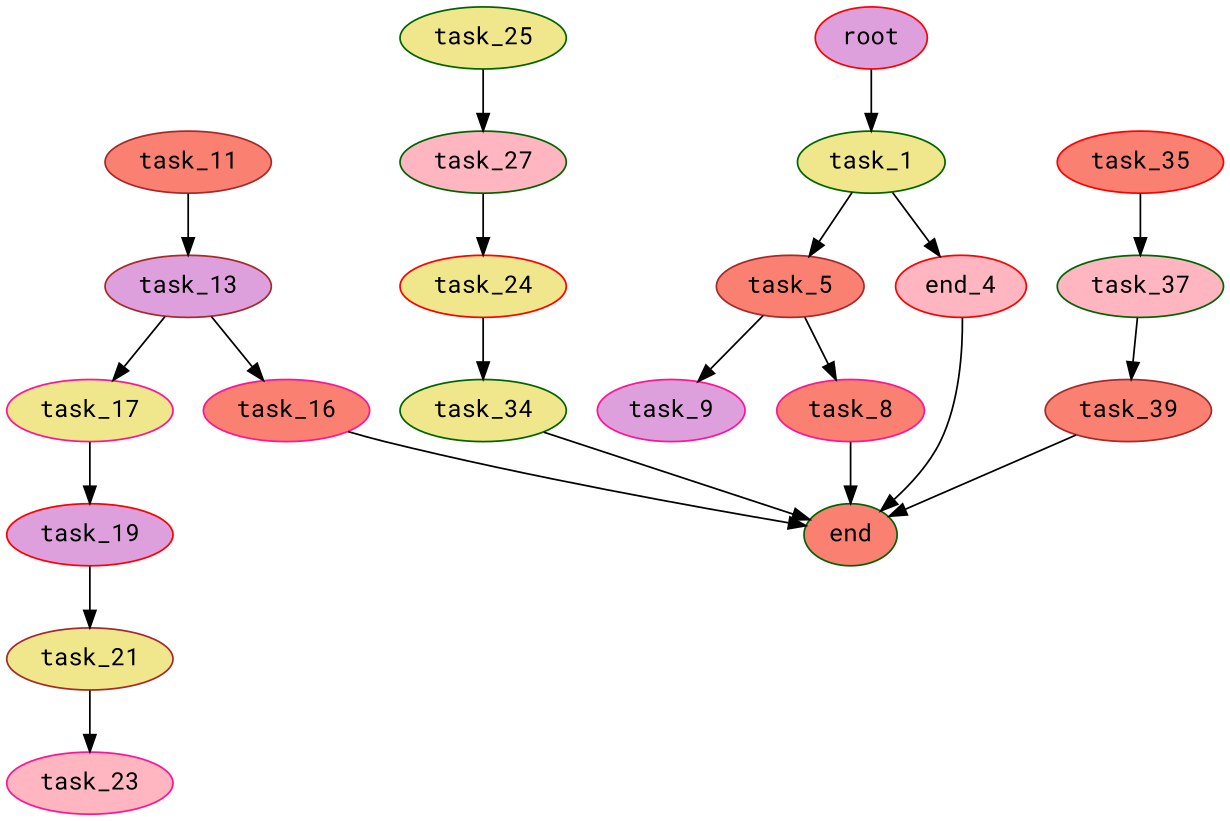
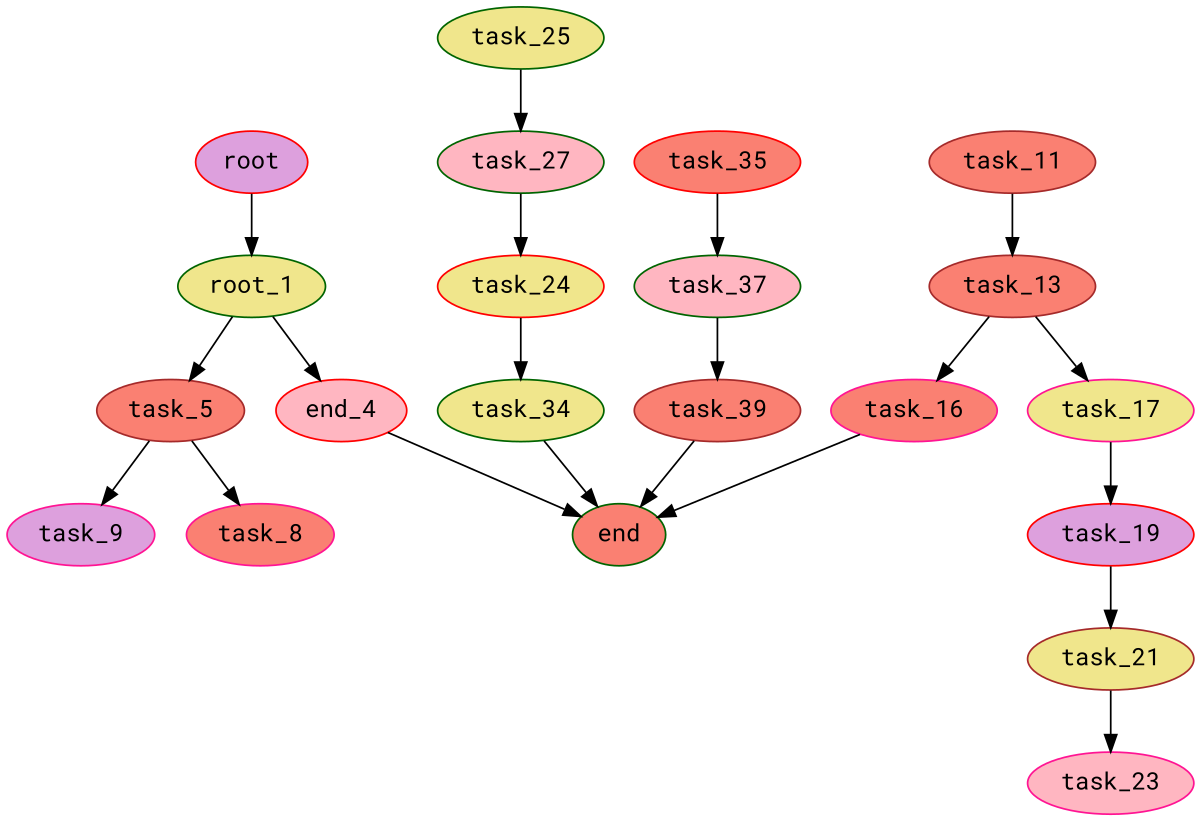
node "task_1": label "task_1" -> "root_1"
node "task_13": fillcolor plum -> salmon
edge "task_8" -> "end": removed
